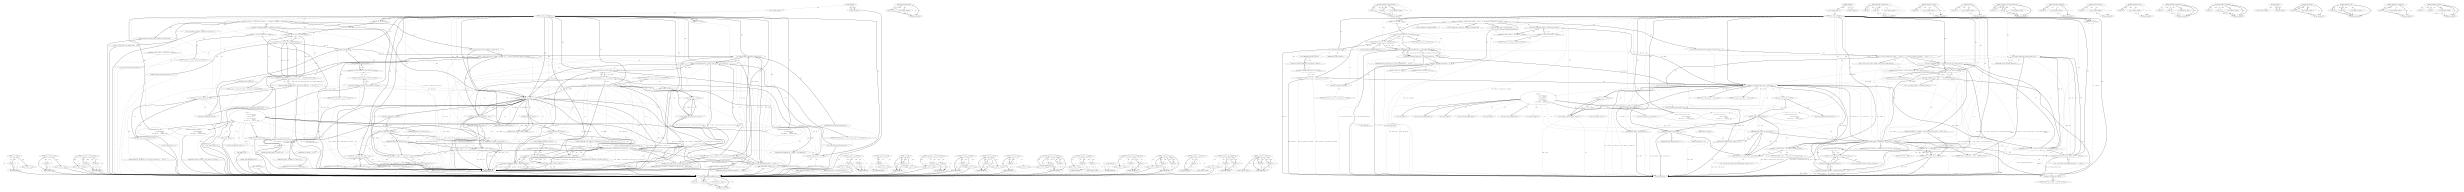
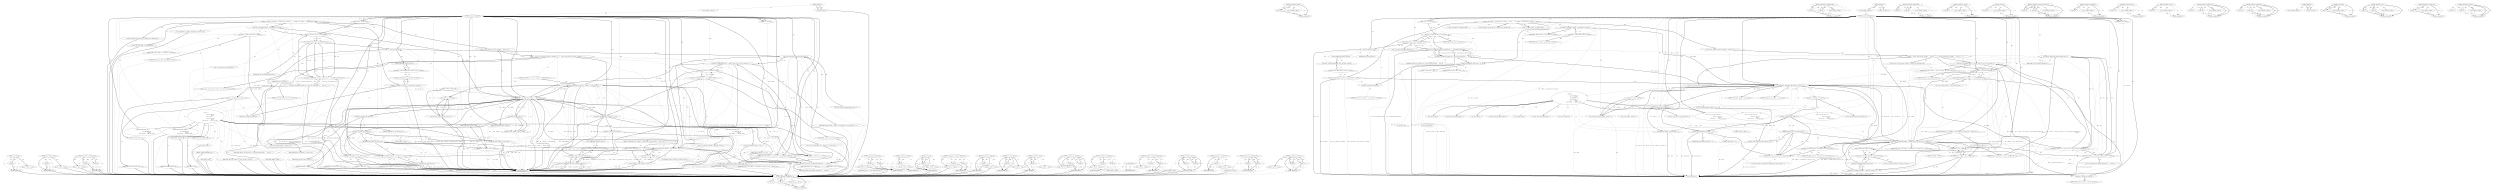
node "<(LOCAL,unsigned int len: unsigned int)<SUB>11</SUB>>": removed
edge "(<operator>.greaterEqualsThan,len + offset >= IPV6_MAXPLEN)" -> "(<operator>.addition,len + offset)": added, label "AST:"
edge "(<operator>.assignmentPlus,offset += len)" -> "(IDENTIFIER,offset,offset += len)": added, label "AST:"
